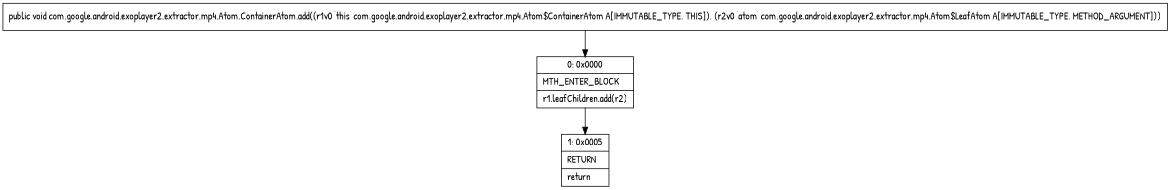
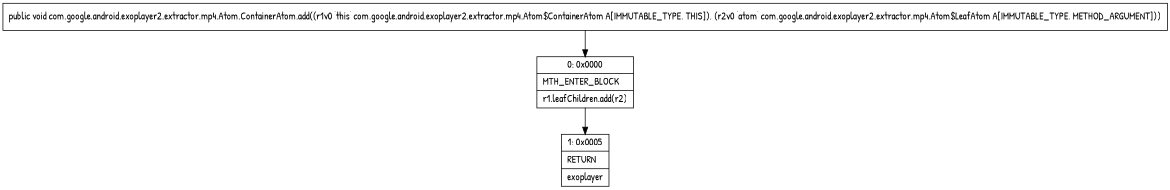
node "1: 0x0005": text "return" -> "exoplayer"
